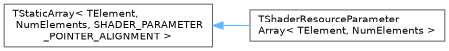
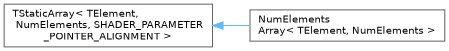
node "TShaderResourceParameter Array< TElement, NumElements >": label "TShaderResourceParameter Array< TElement, NumElements >" -> "NumElements Array< TElement, NumElements >"
